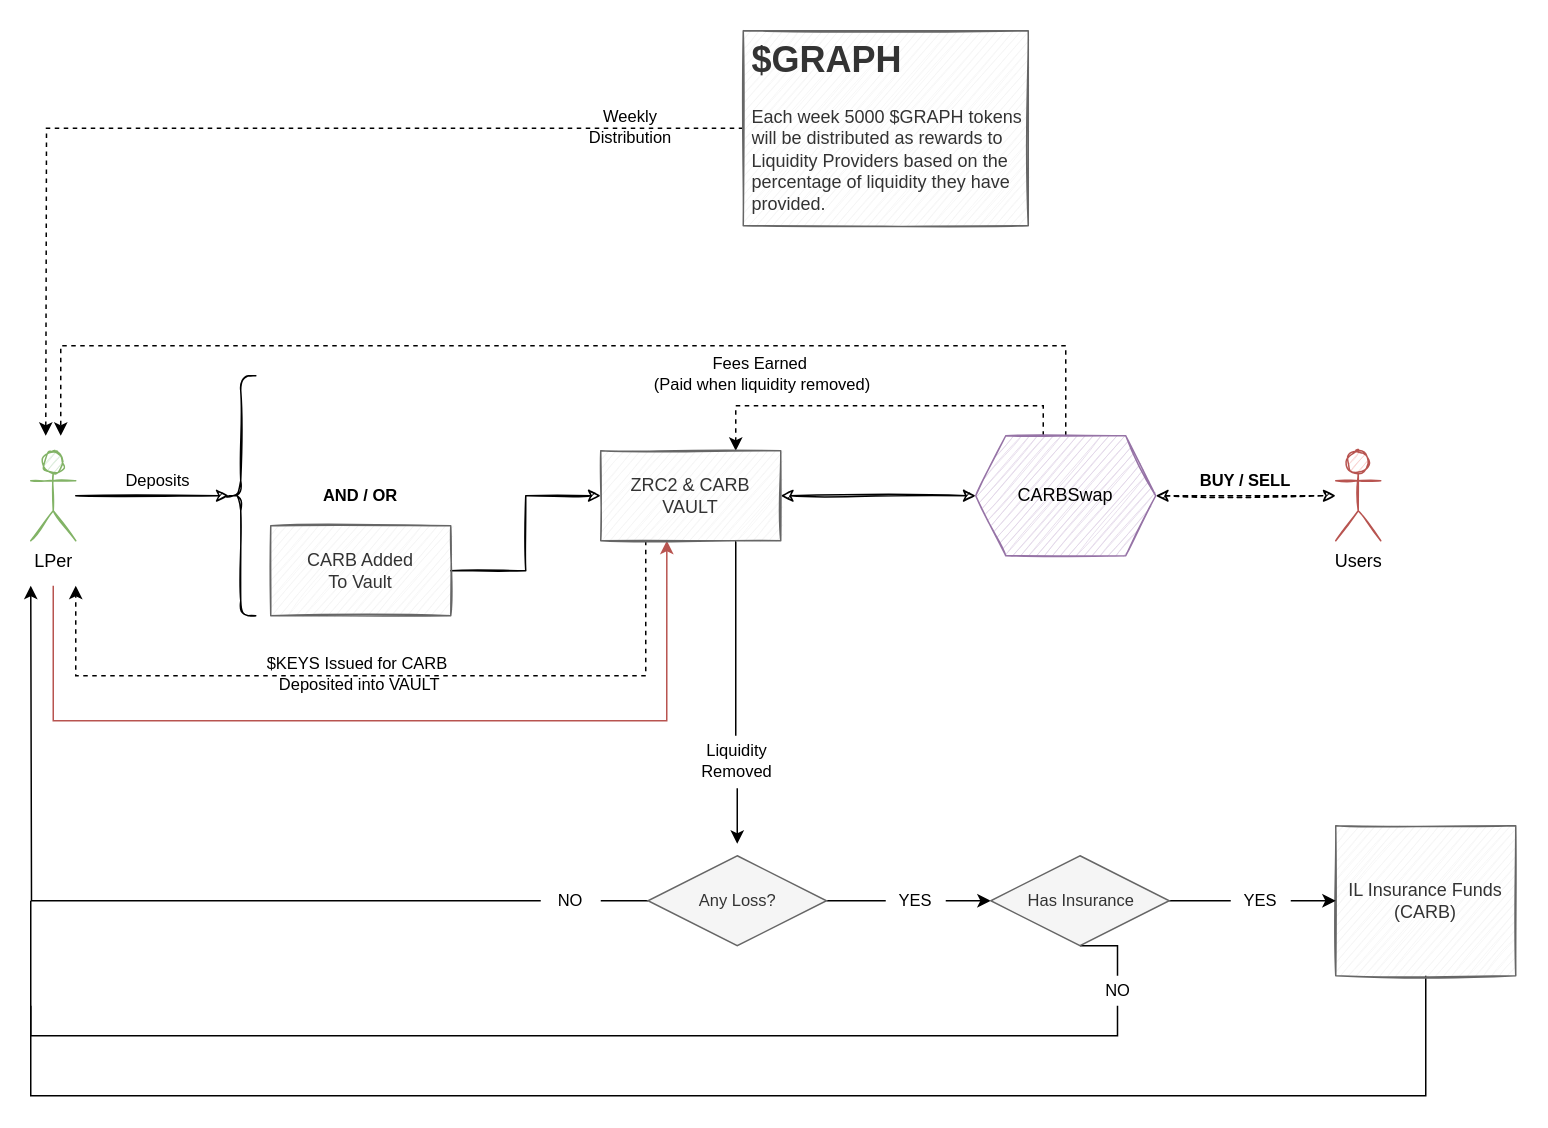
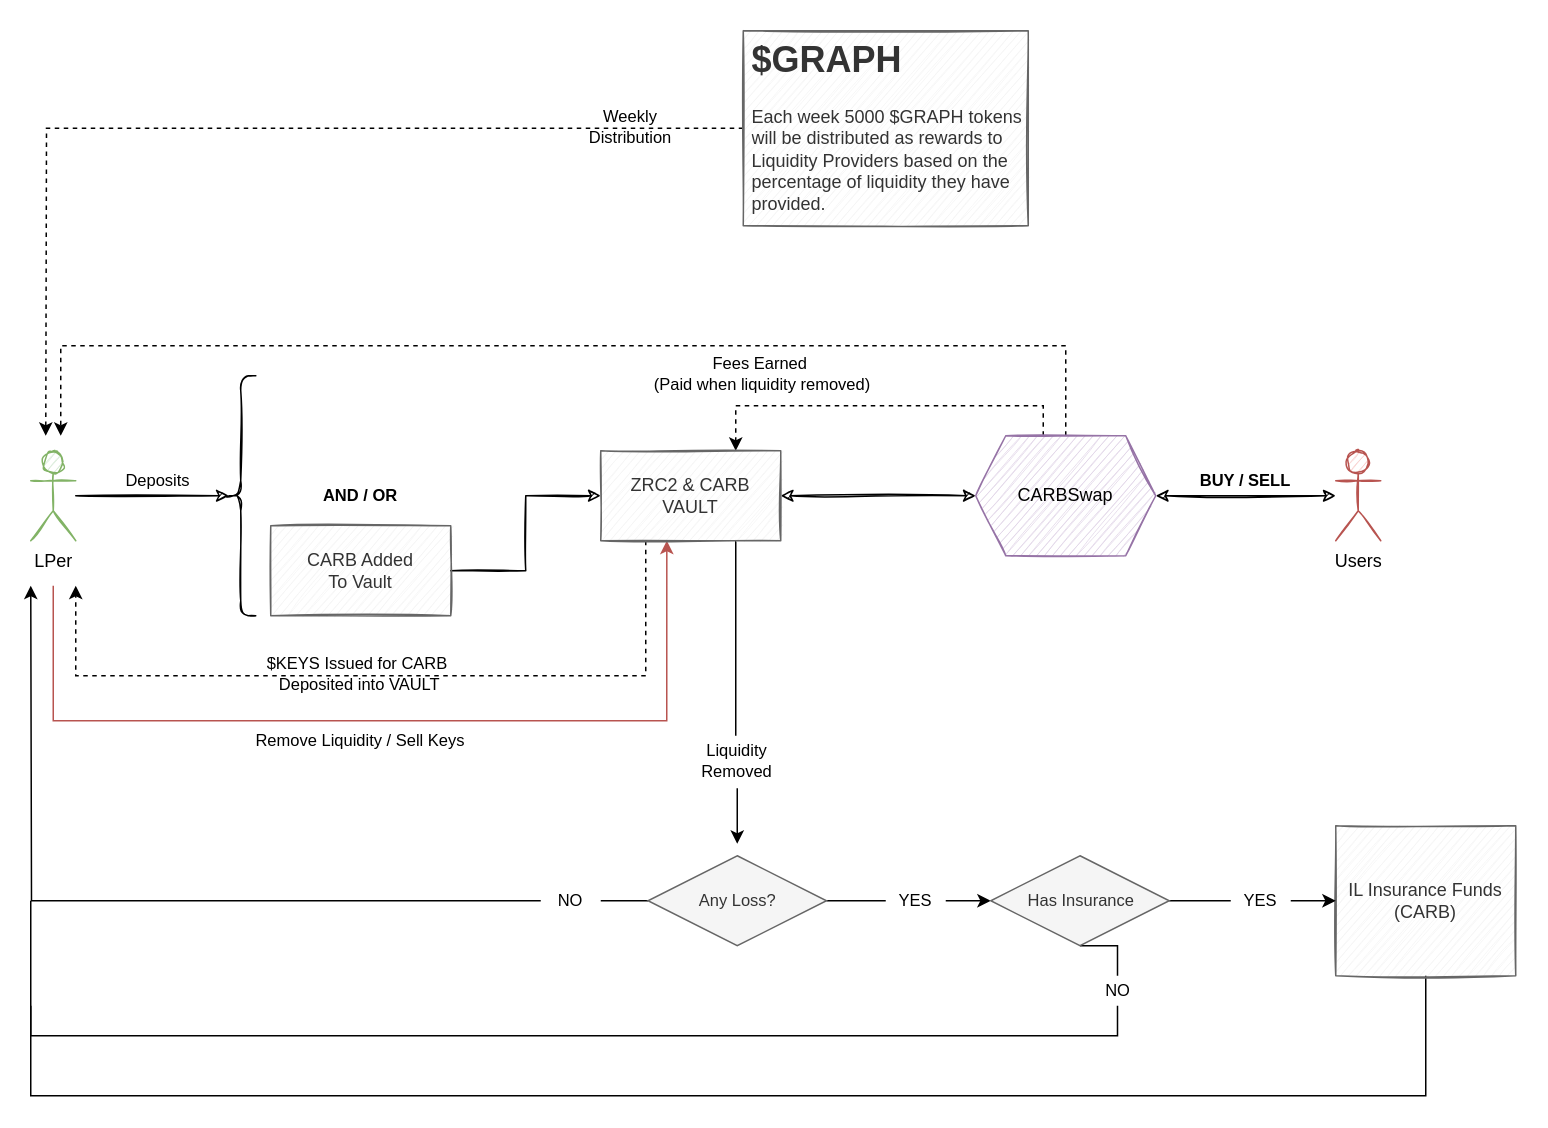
edge "CARBSwap" -- "Users": style dashed -> solid
node "Remove Liquidity / Sell Keys": added
